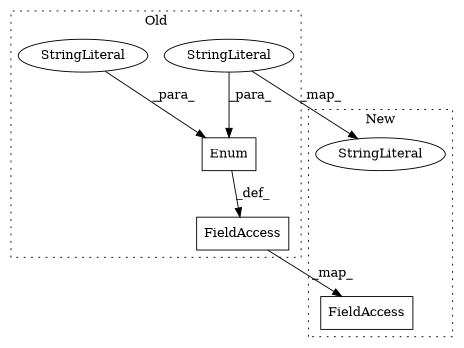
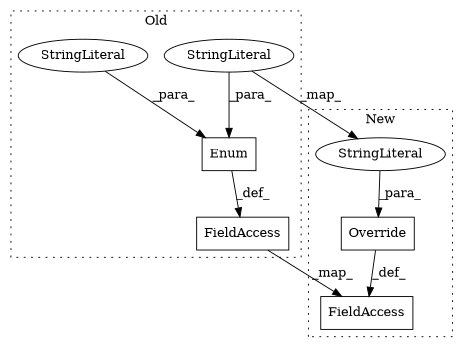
node "Override": added
